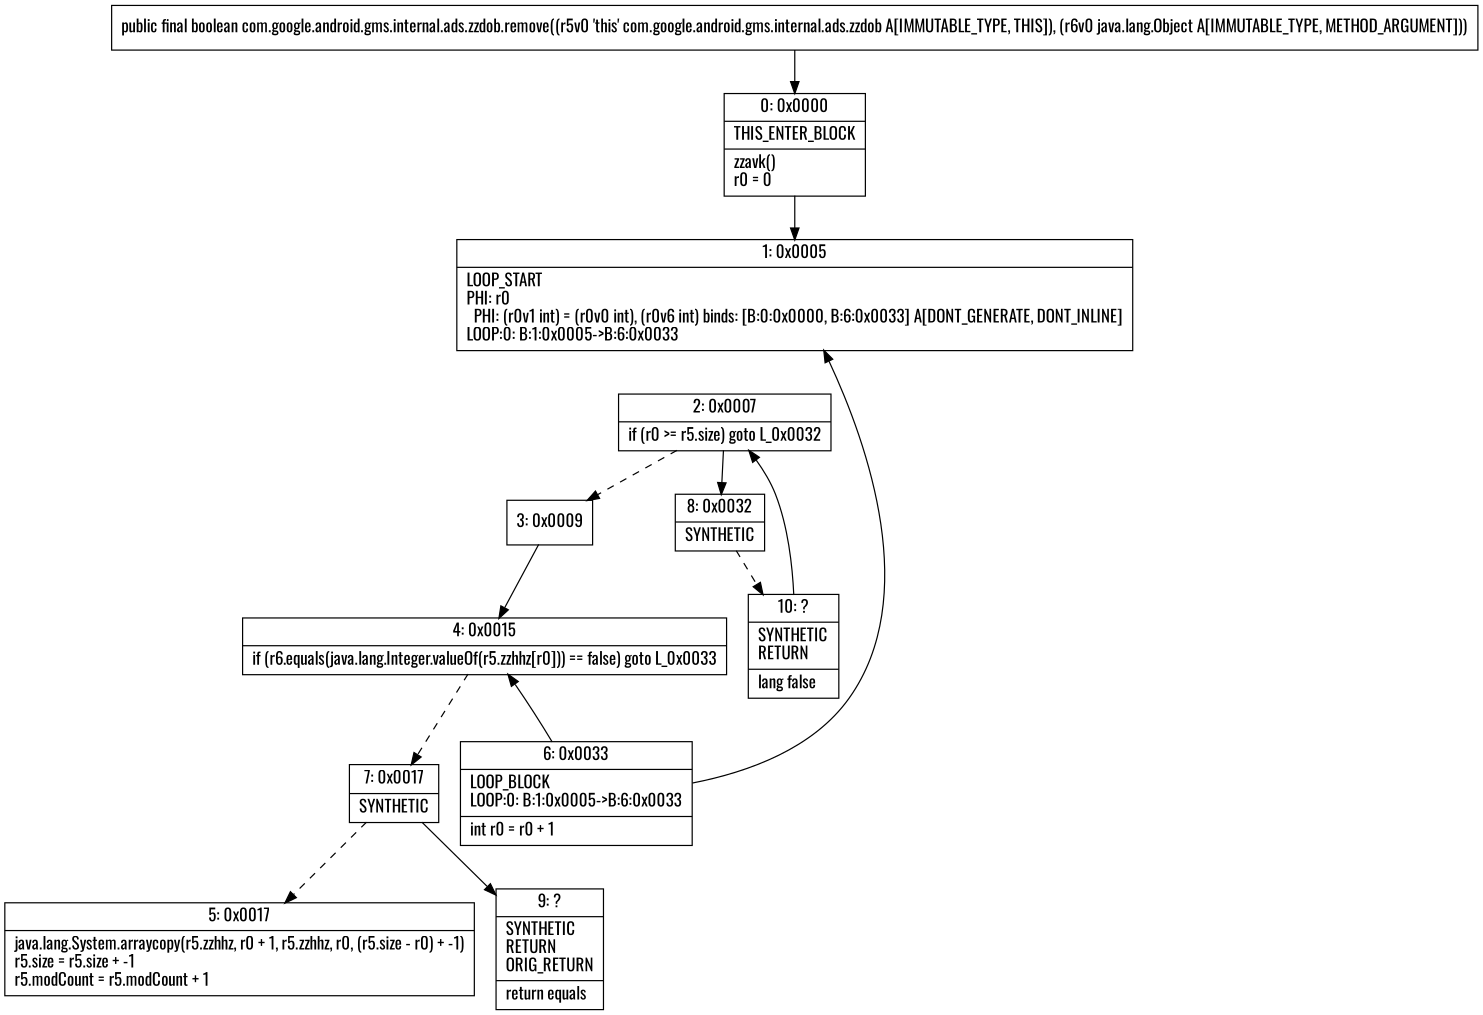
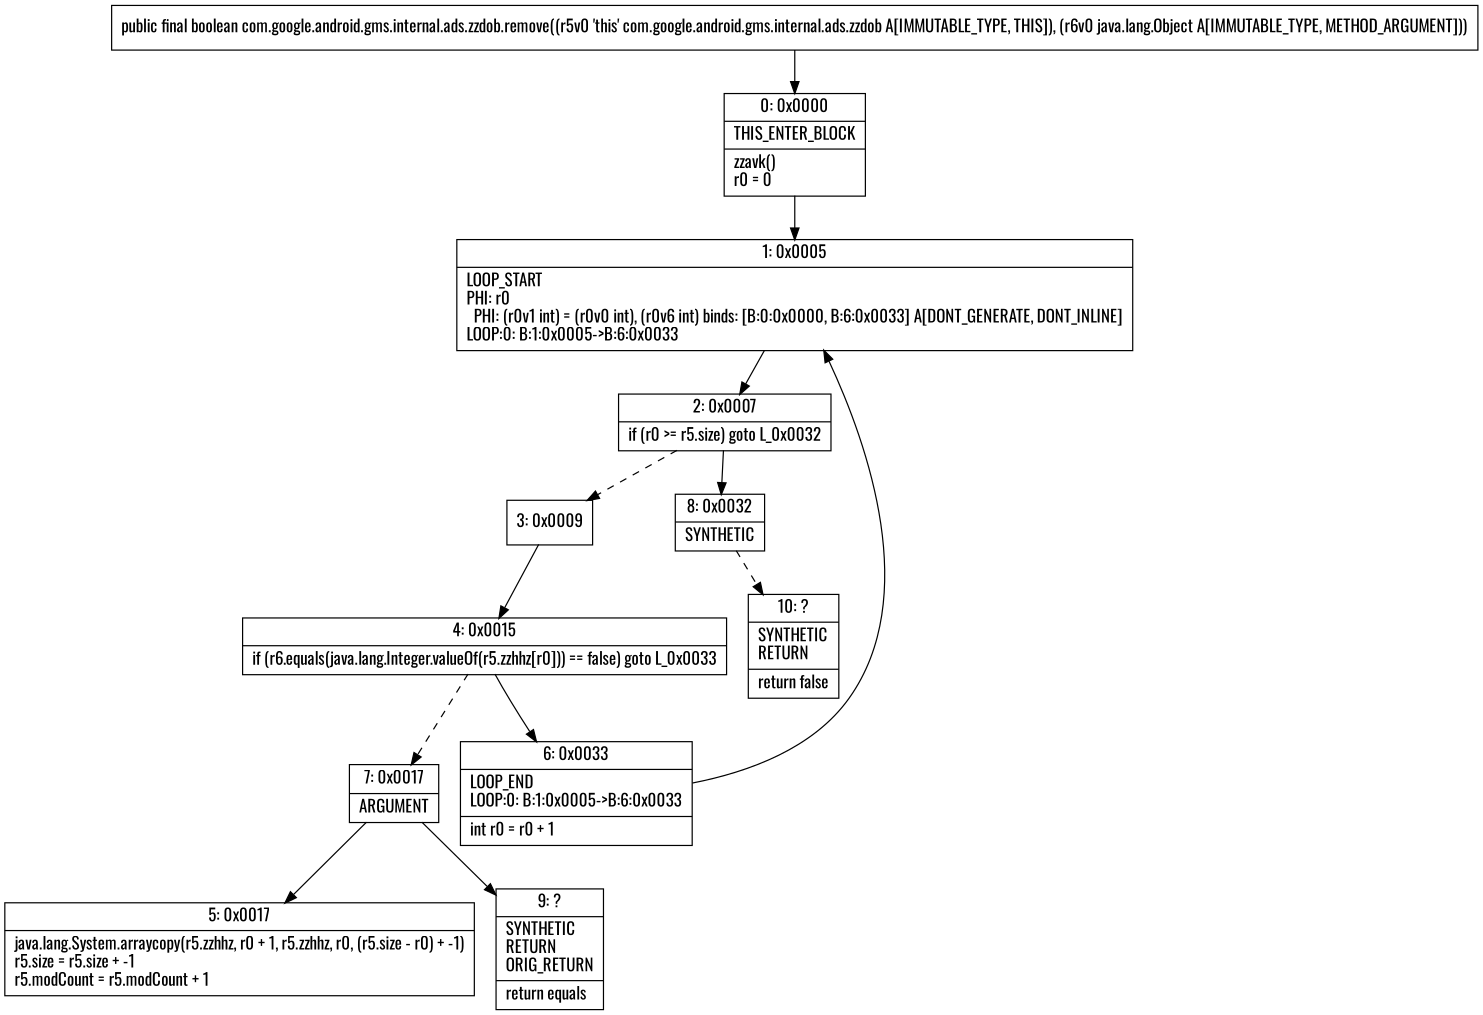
edge "10: ?" -> "2: 0x0007": now "1: 0x0005" -> "2: 0x0007"
node "10: ?": text "lang false" -> "return false"
edge "6: 0x0033" -> "4: 0x0015": reversed
node "6: 0x0033": text "LOOP_BLOCK" -> "LOOP_END"
node "7: 0x0017": text "SYNTHETIC" -> "ARGUMENT"
edge "7: 0x0017" -> "5: 0x0017": style dashed -> solid
